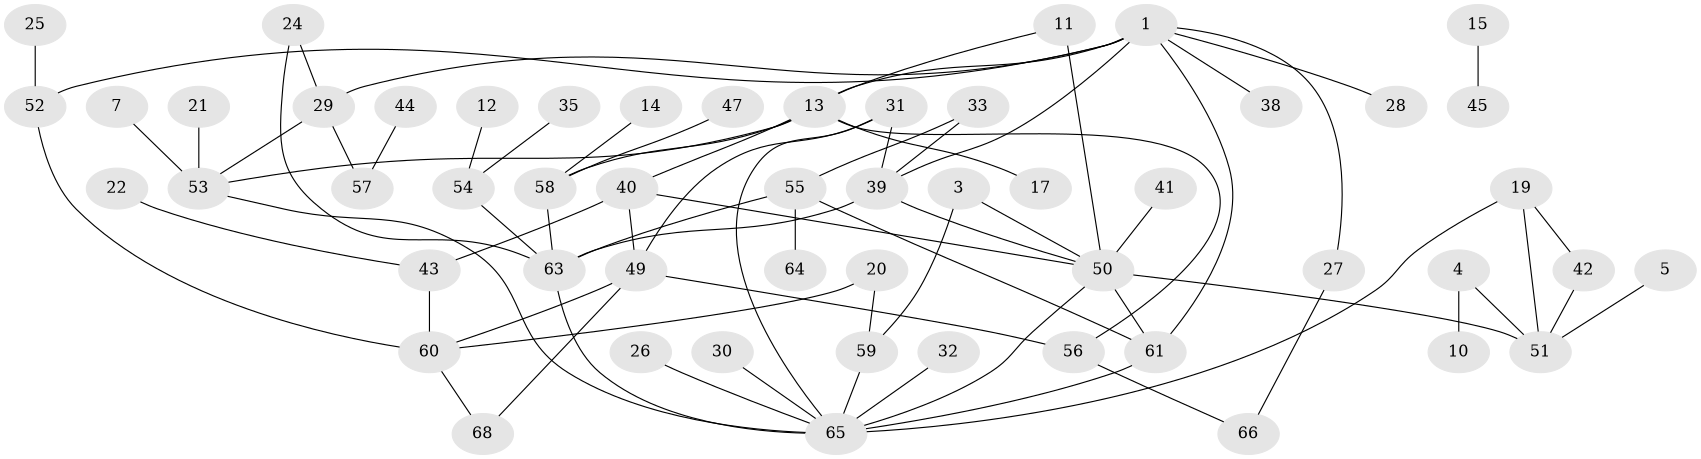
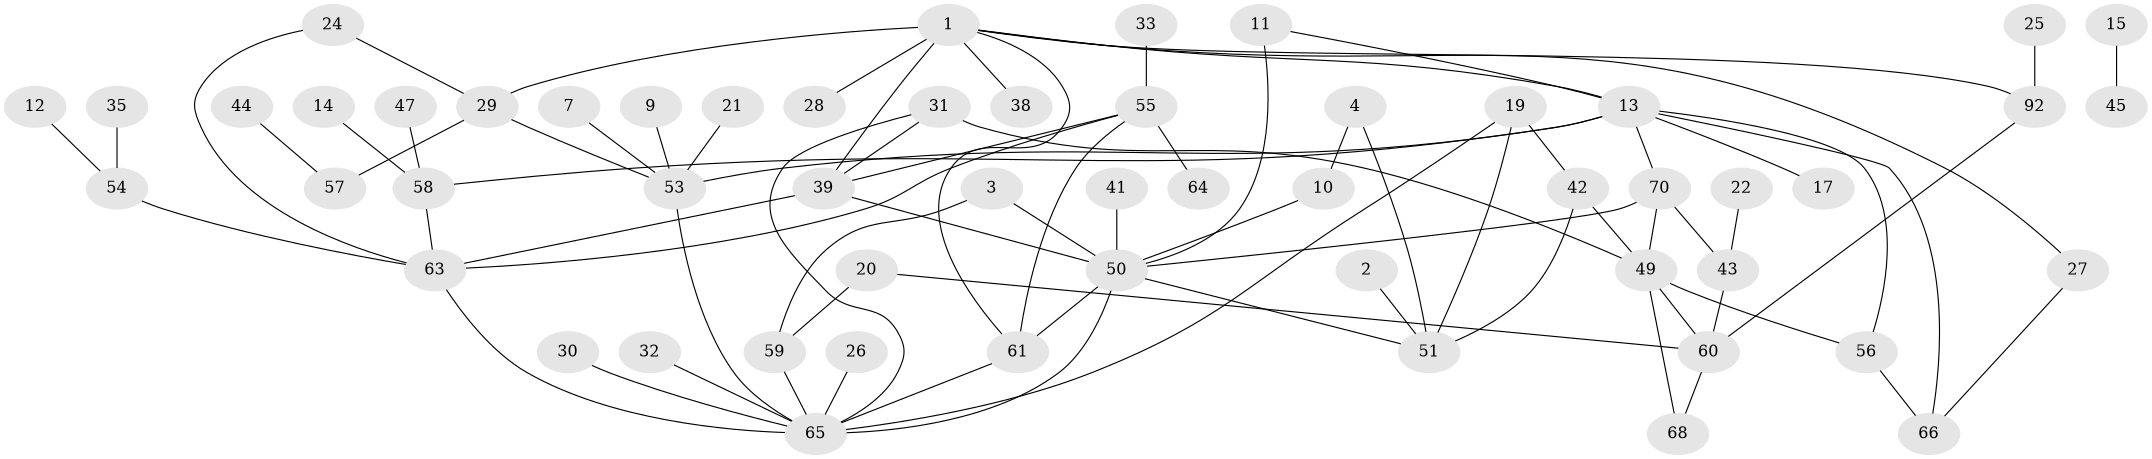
node "52": label "52" -> "92"
node "9": added
edge "33" -- "39": now "55" -- "39"
edge "13" -- "66": added
node "40": label "40" -> "70"
edge "10" -- "50": added
edge "42" -- "49": added
node "5": label "5" -> "2"
